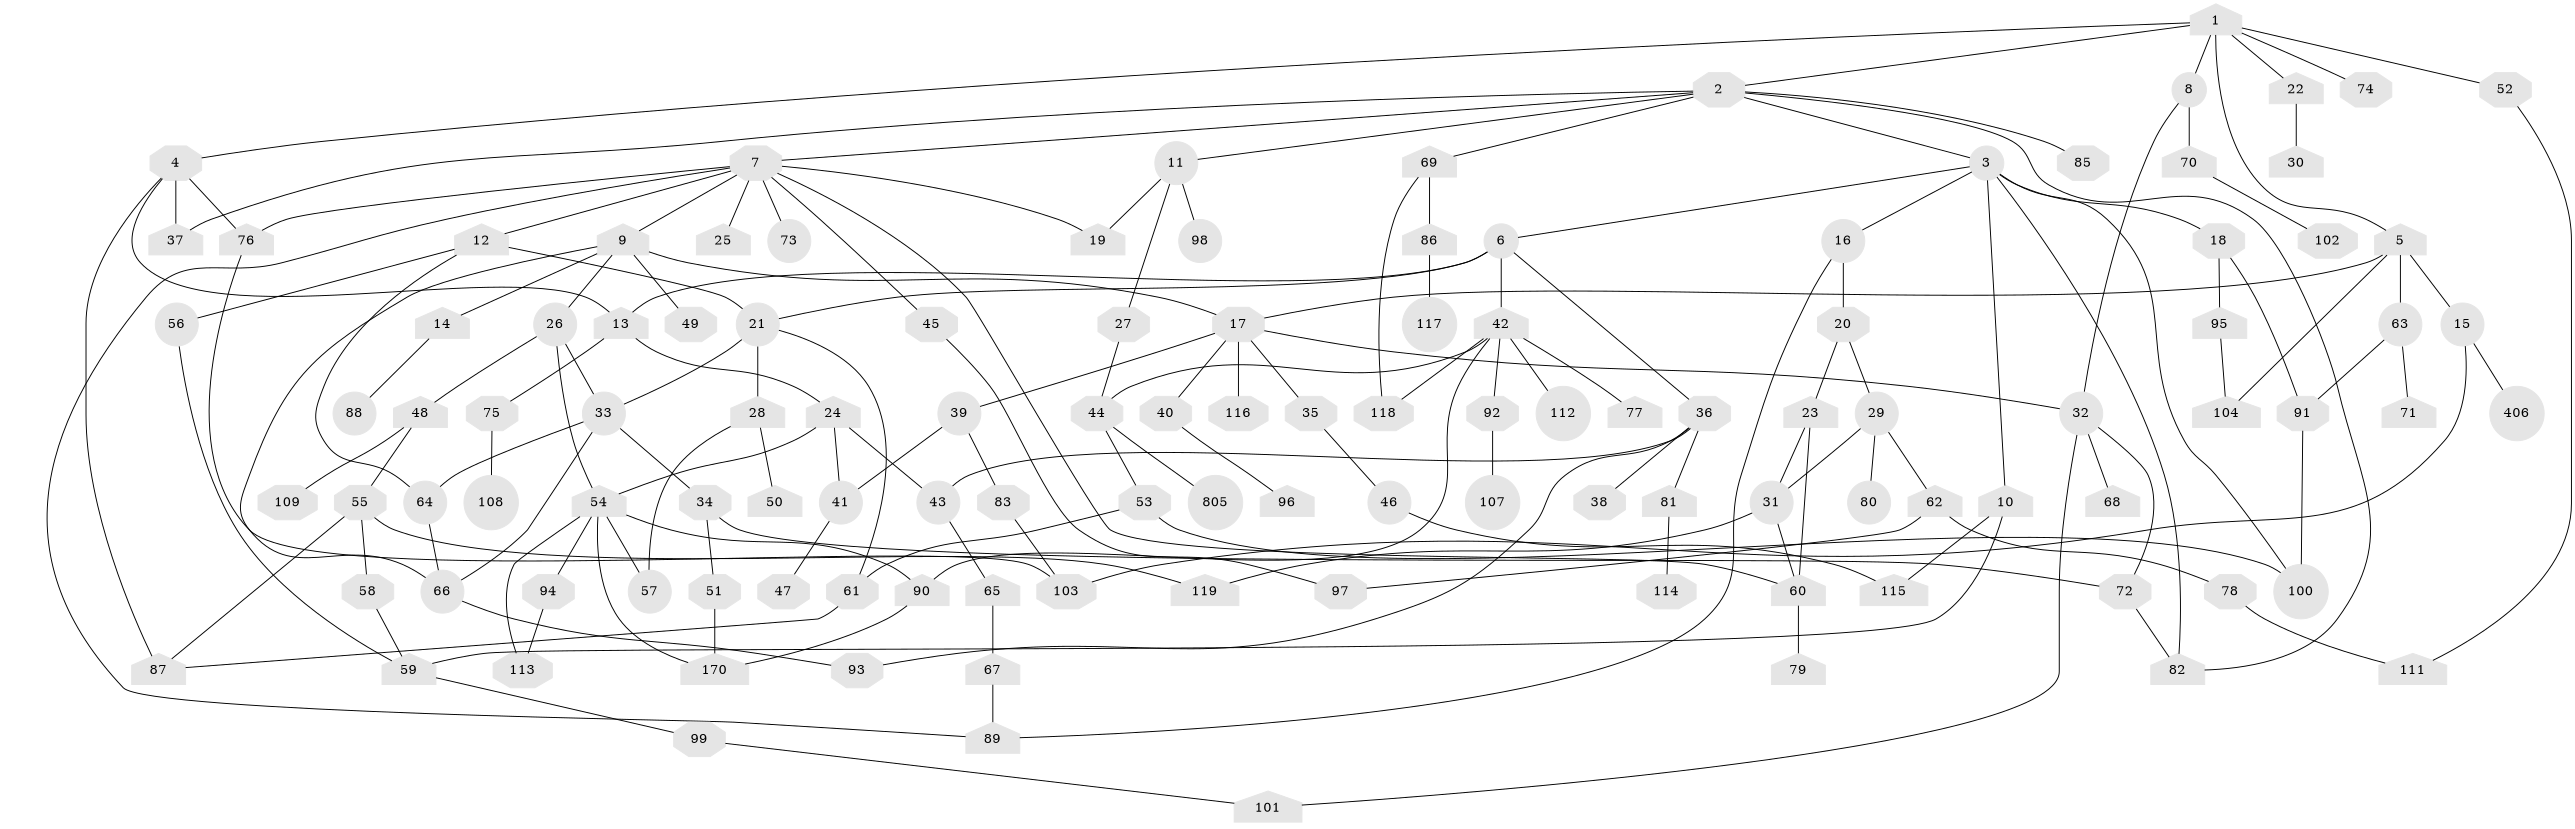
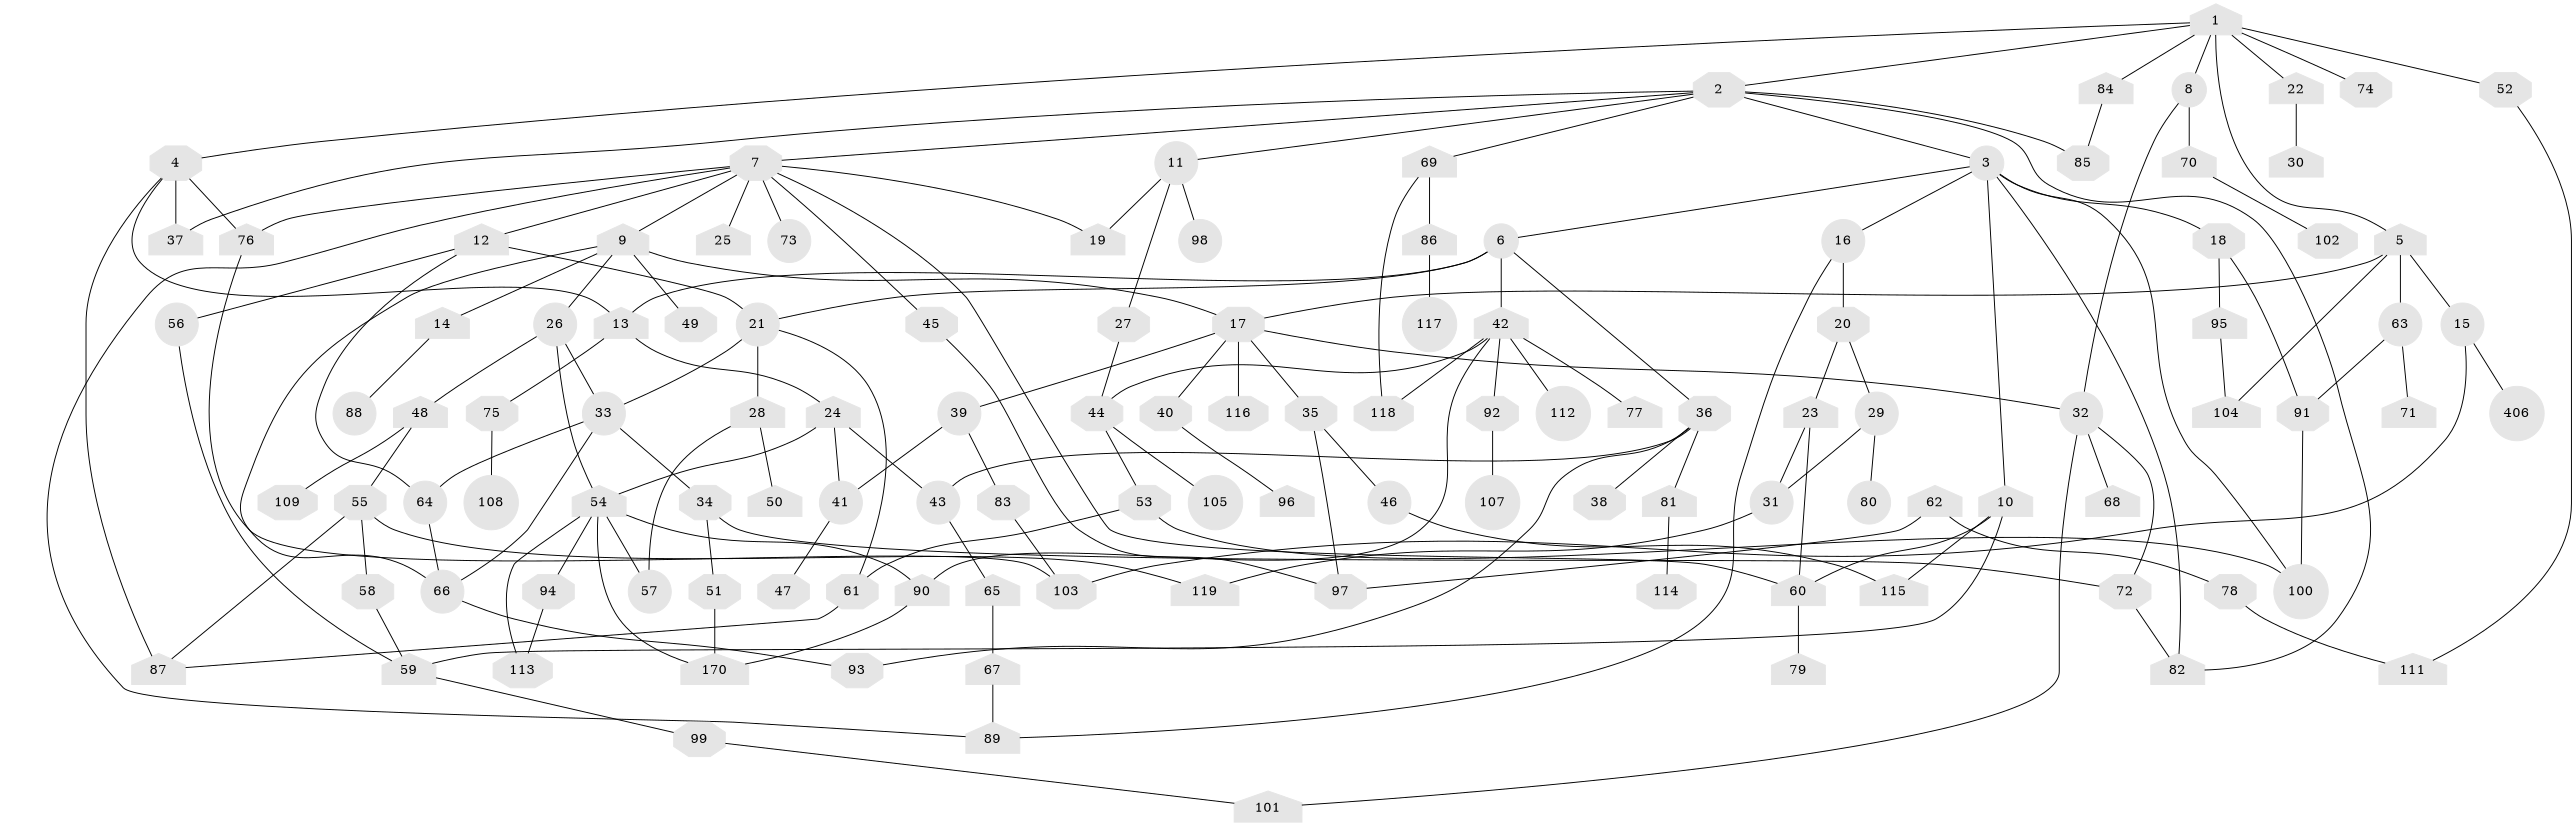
node "84": added
edge "29" -- "62": removed
edge "35" -- "97": added
node "805": label "805" -> "105"
edge "31" -- "60": now "10" -- "60"
